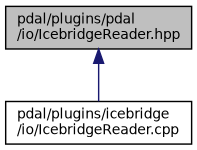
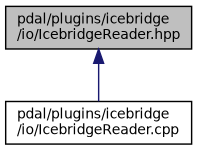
node "pdal/plugins/pdal /io/IcebridgeReader.hpp": label "pdal/plugins/pdal /io/IcebridgeReader.hpp" -> "pdal/plugins/icebridge /io/IcebridgeReader.hpp"
